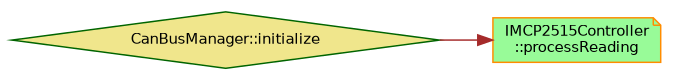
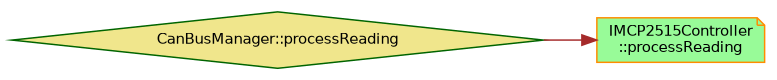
node "CanBusManager::initialize": label "CanBusManager::initialize" -> "CanBusManager::processReading"
